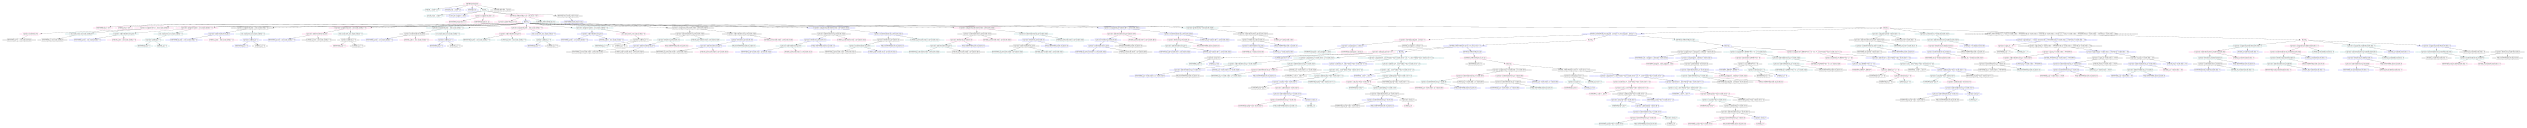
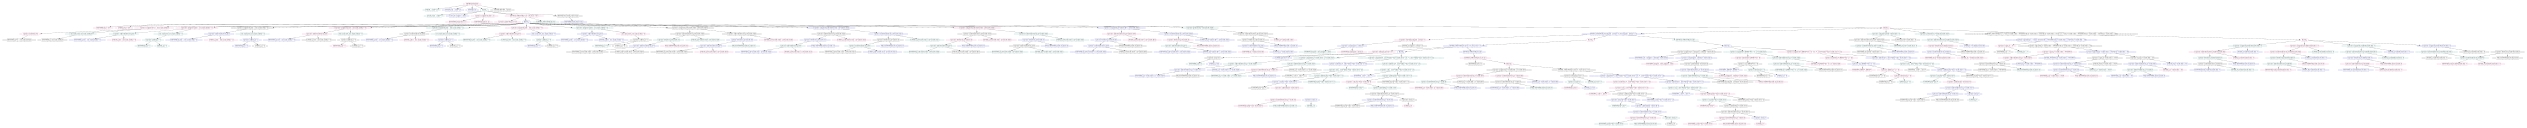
node "(<operator>.indirectIndexAccess,a1->m128i_i32[-1])": removed
